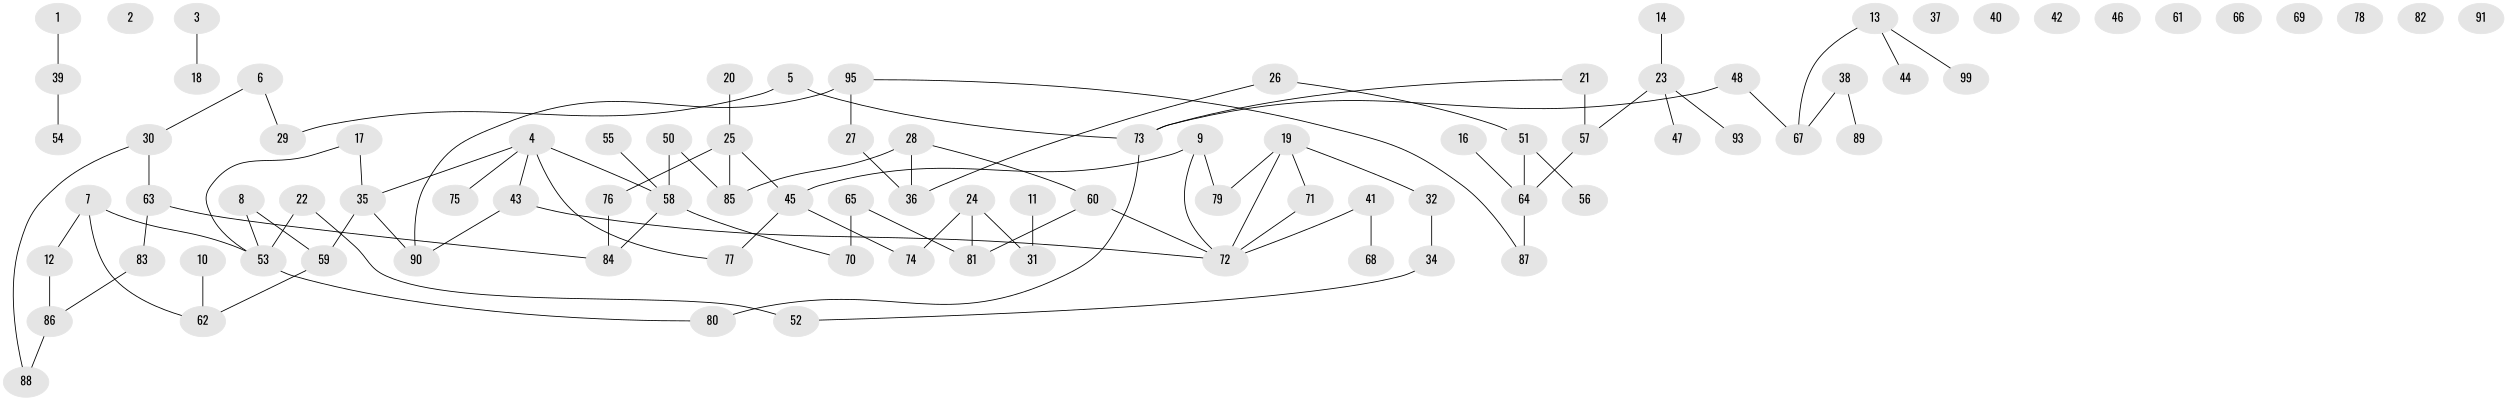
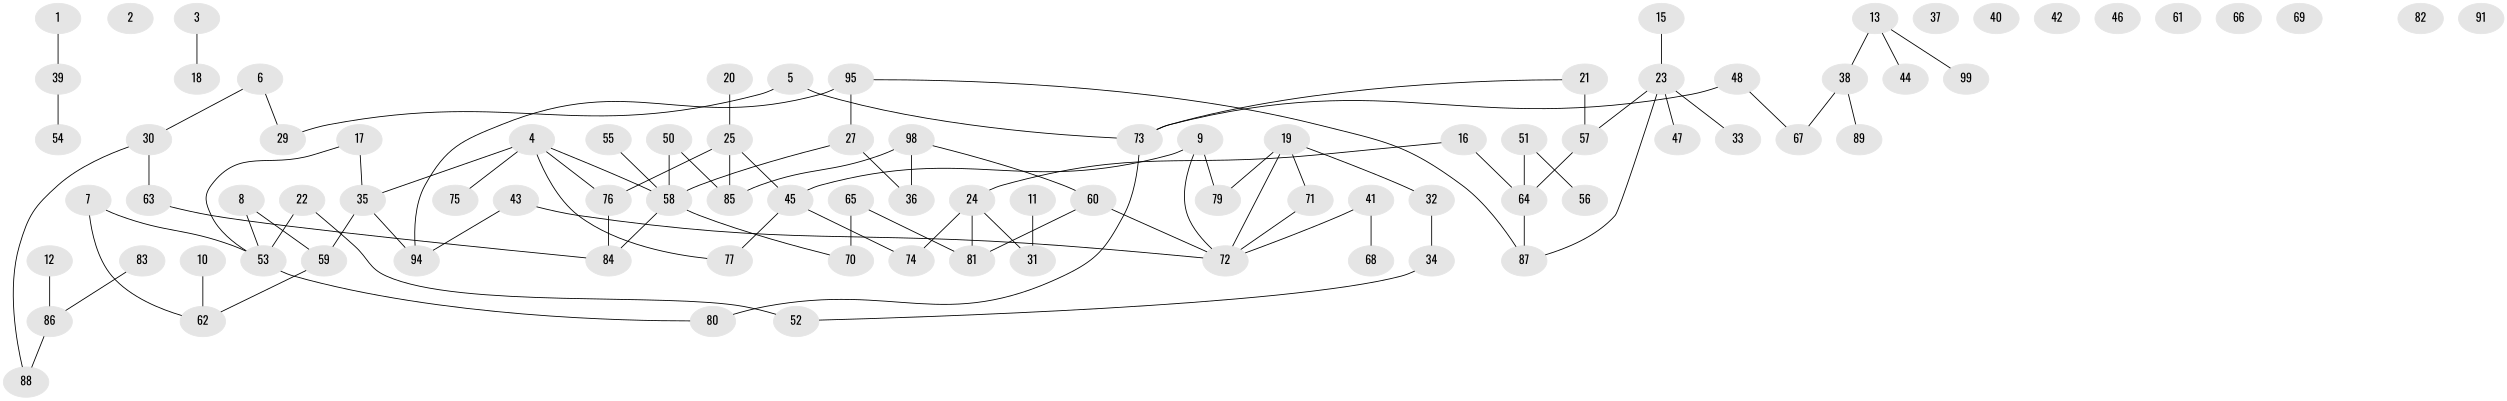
node "14": label "14" -> "15"
node "78": removed
edge "13" -- "67": now "13" -- "38"
node "26": removed
node "28": label "28" -> "98"
node "93": label "93" -> "33"
edge "16" -- "24": added
edge "27" -- "58": added
edge "4" -- "43": now "4" -- "76"
edge "23" -- "87": added
edge "7" -- "12": removed
edge "63" -- "83": removed
node "90": label "90" -> "94"
